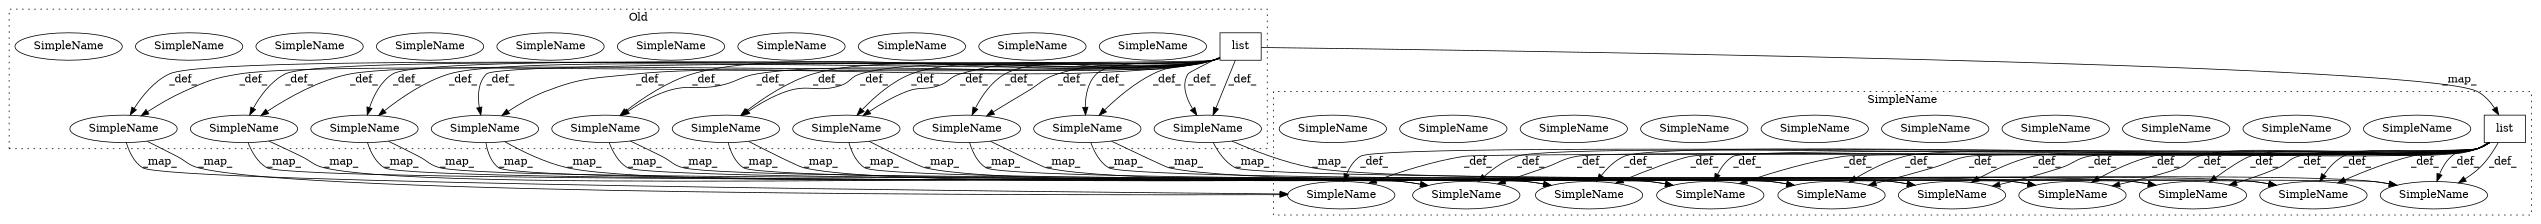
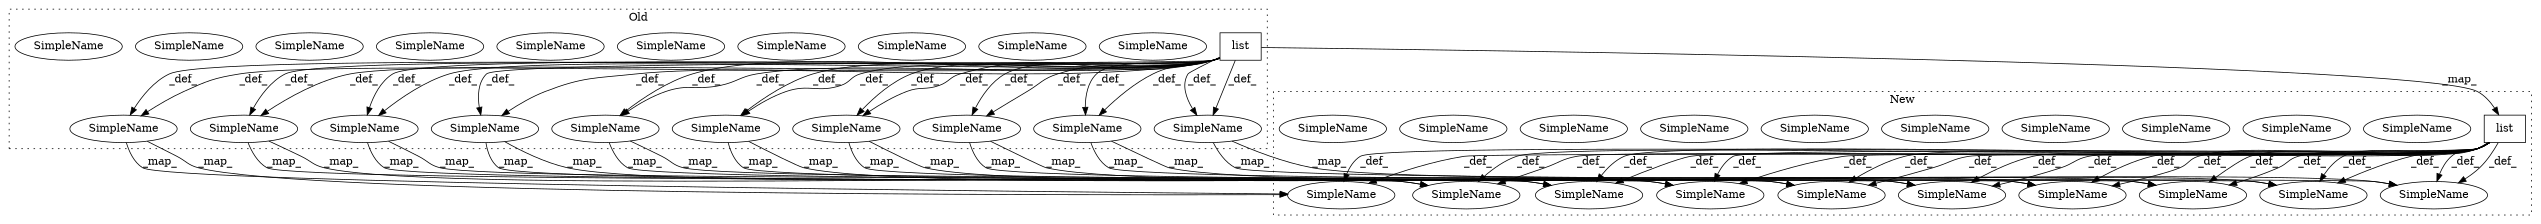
cluster "SimpleName": label "SimpleName" -> "New"
